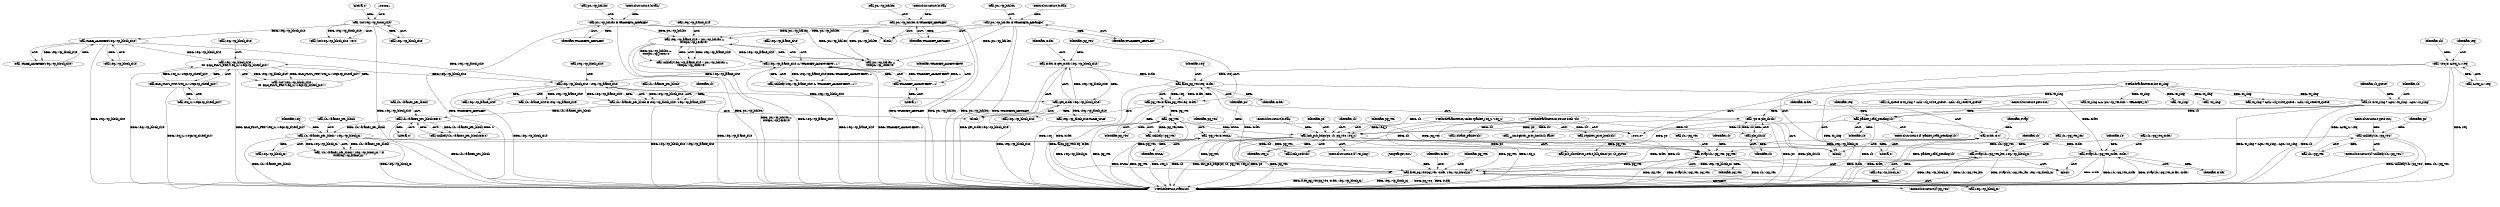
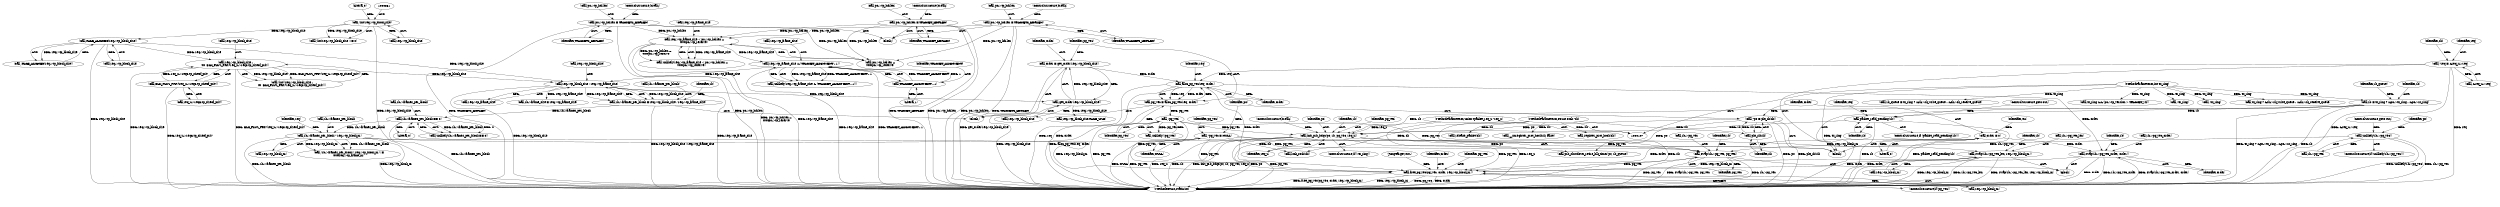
node "(Identifier,swap)": label "(Identifier,swap)" -> "(Identifier,err)"
edge "(Call,!pg_vec)" -> "(Call,init_prb_bdqc(po, rb, pg_vec, req_u))": label "DDG: NULL" -> "DDG: pg_vec"
